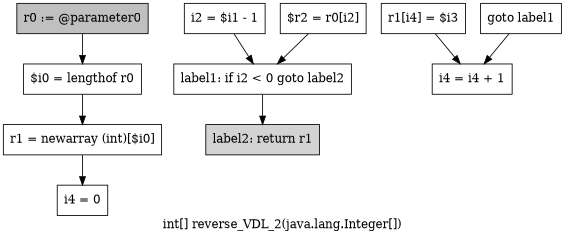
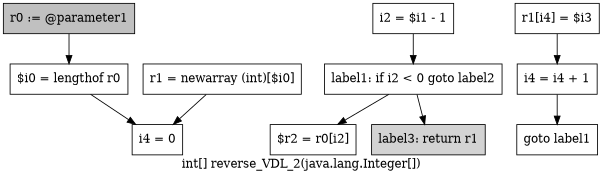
node "r0 := @parameter0": label "r0 := @parameter0" -> "r0 := @parameter1"
edge "$r2 = r0[i2]" -> "label1: if i2 < 0 goto label2": reversed
edge "goto label1" -> "i4 = i4 + 1": reversed
edge "$i0 = lengthof r0" -> "r1 = newarray (int)[$i0]": now "$i0 = lengthof r0" -> "i4 = 0"
node "label2: return r1": label "label2: return r1" -> "label3: return r1"
